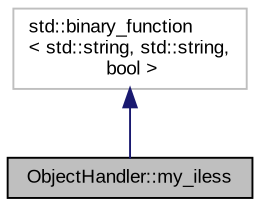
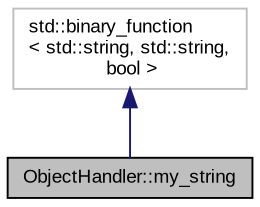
node "ObjectHandler::my_iless": label "ObjectHandler::my_iless" -> "ObjectHandler::my_string"
